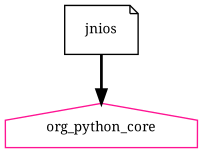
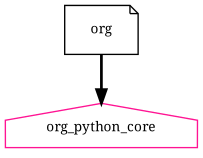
node "jnios": label "jnios" -> "org"
